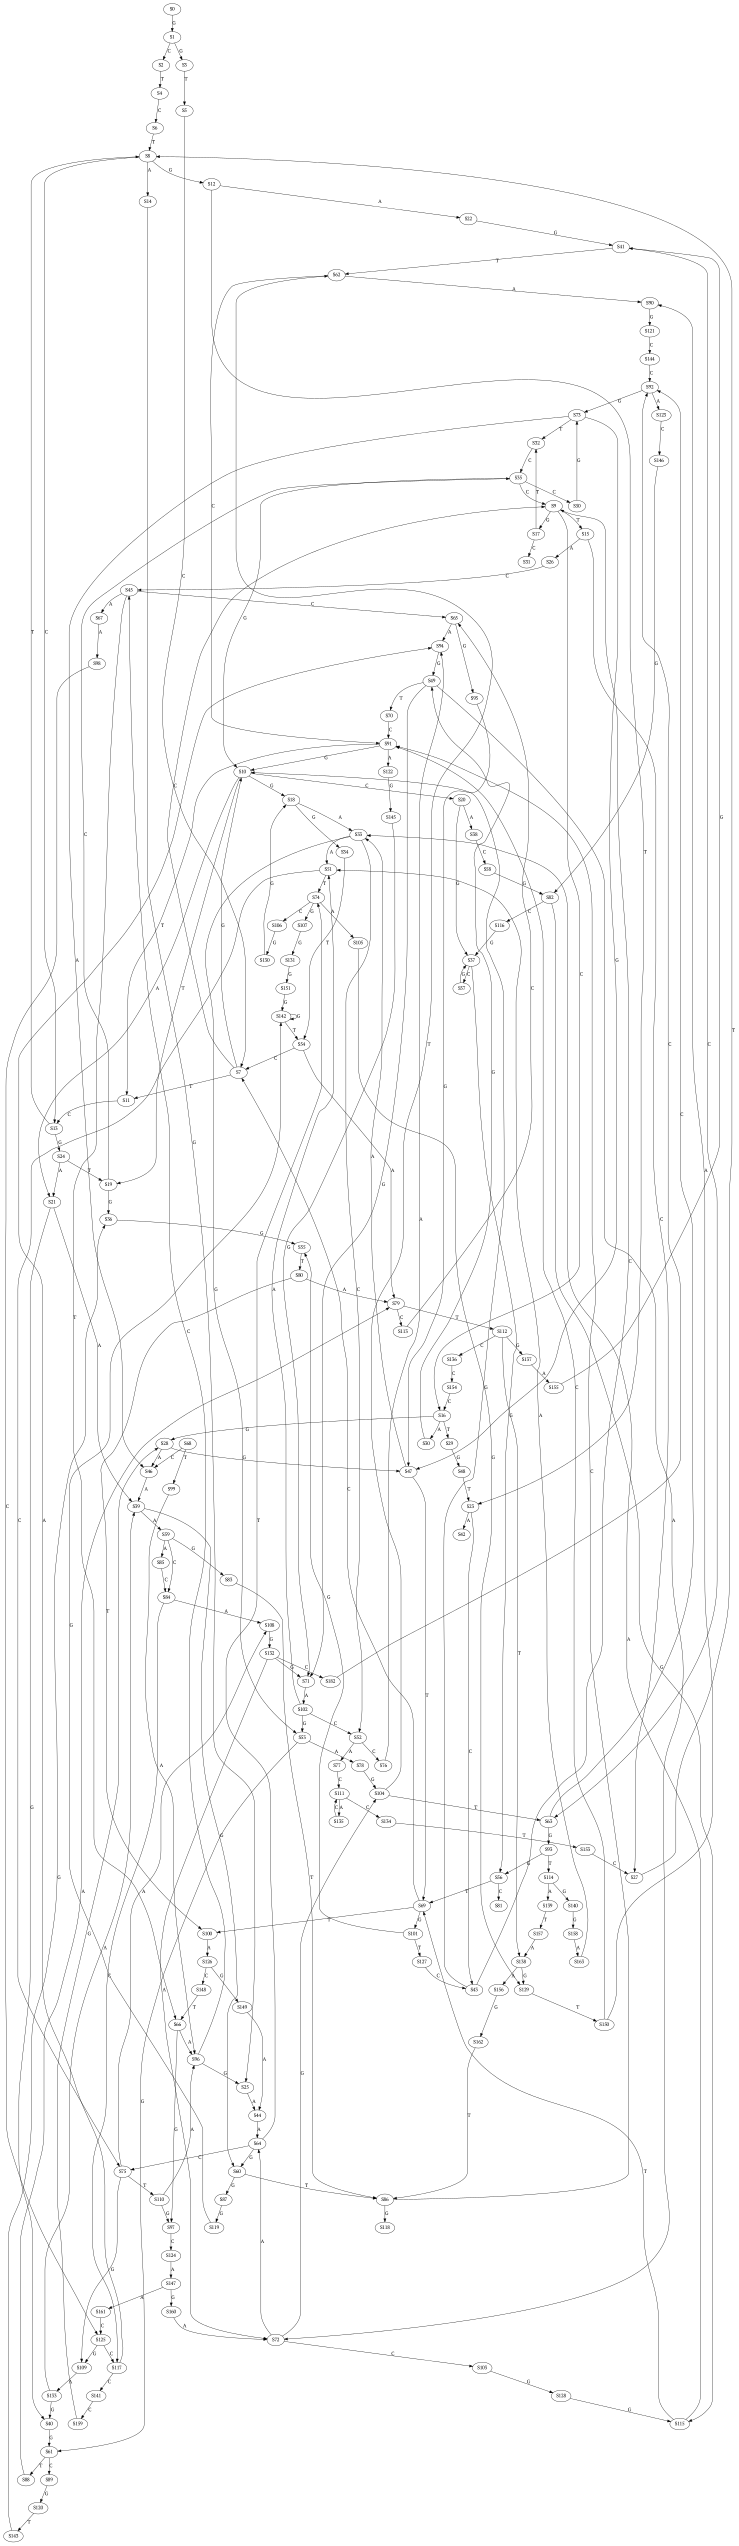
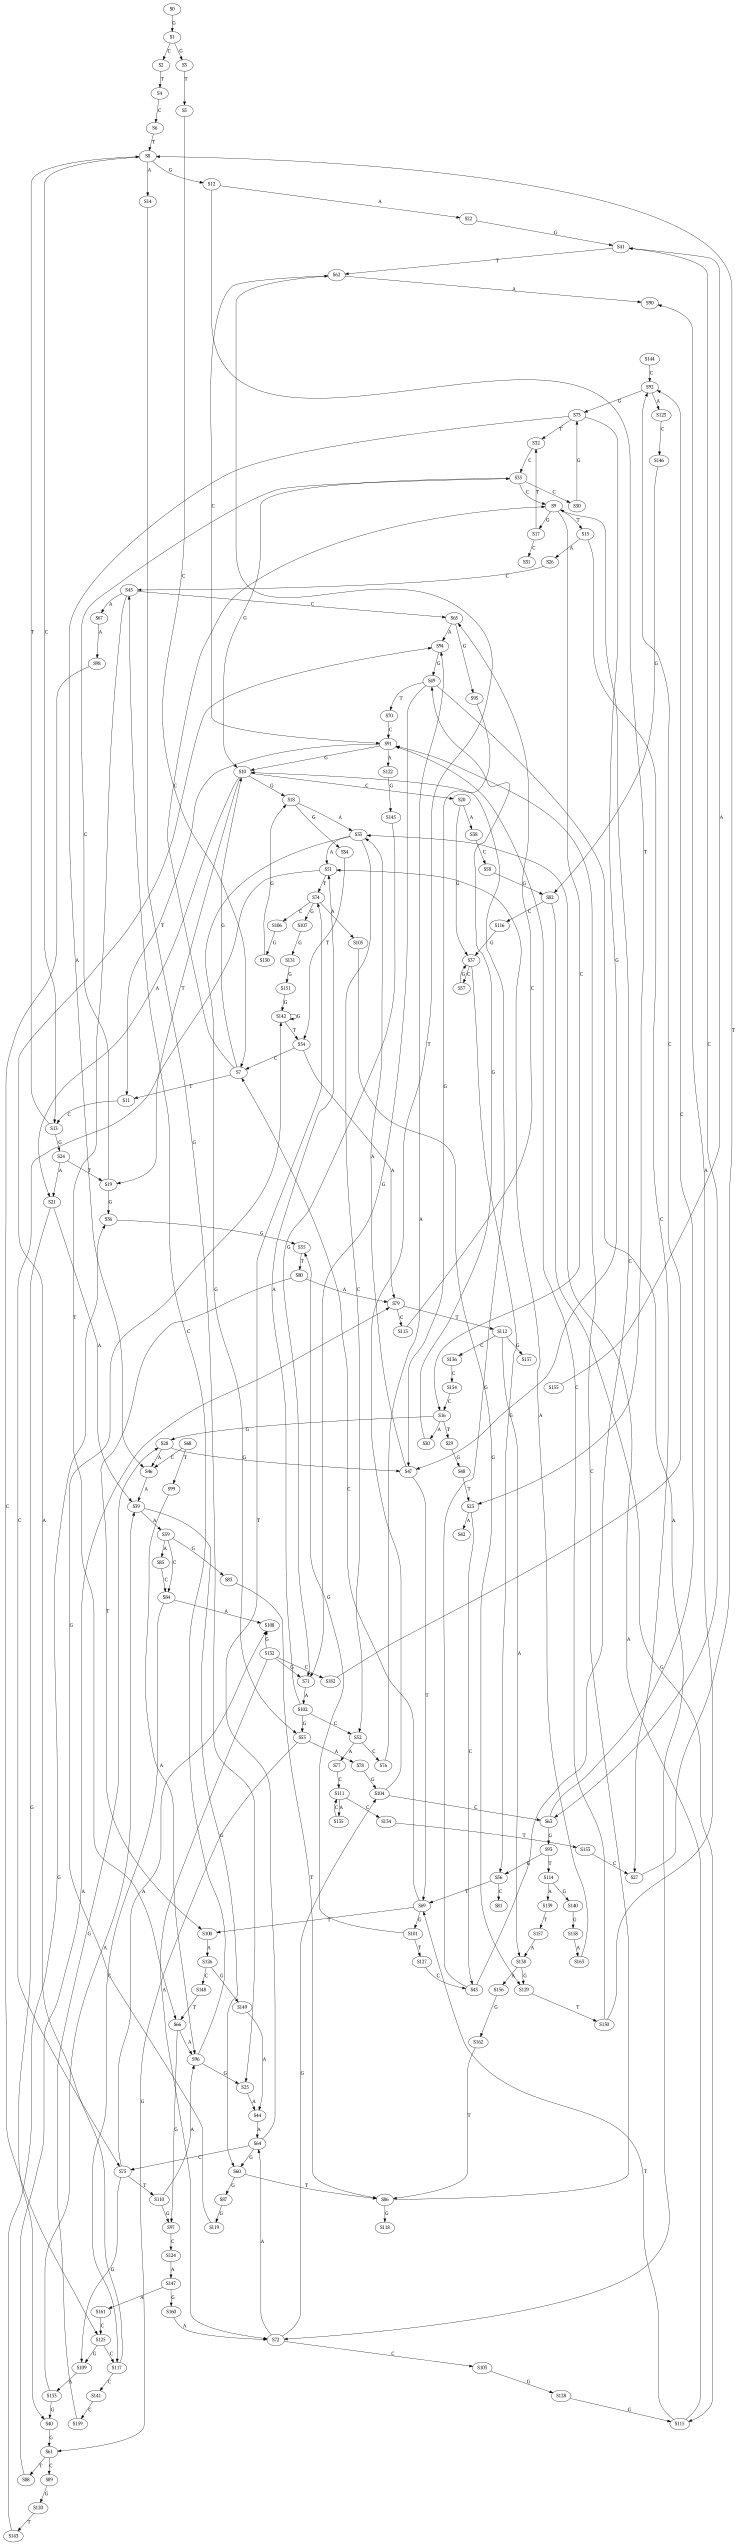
node "S121": removed
edge "S155" -> "S41": label "G" -> "A"
edge "S137" -> "S155": removed, label "A"
edge "S108" -> "S132": reversed
edge "S112" -> "S138": label "T" -> "A"
edge "S104" -> "S63": label "T" -> "C"
